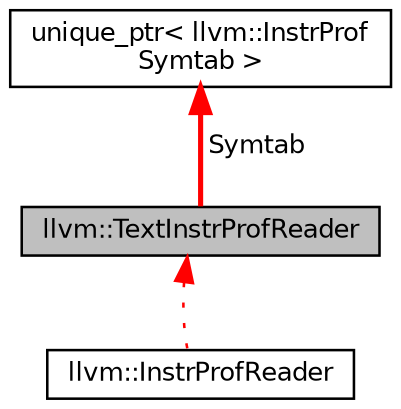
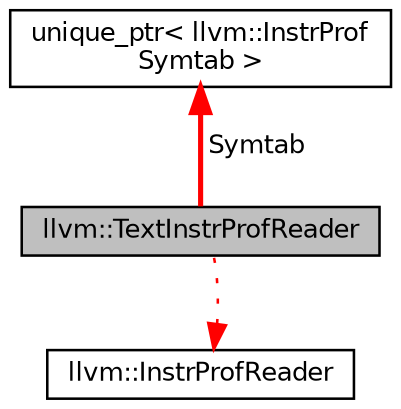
edge "llvm::InstrProfReader" -> "llvm::TextInstrProfReader": reversed
